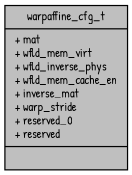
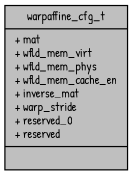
node "warpaffine_cfg_t": text "+ wfld_inverse_phys" -> "+ wfld_mem_phys"
